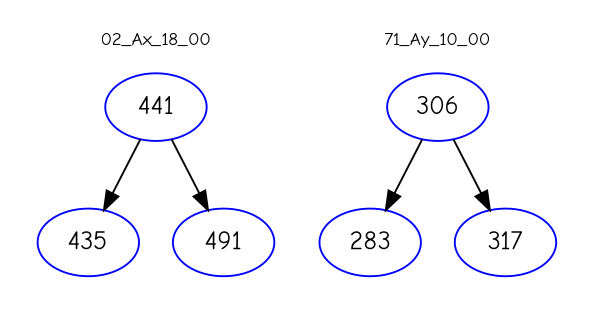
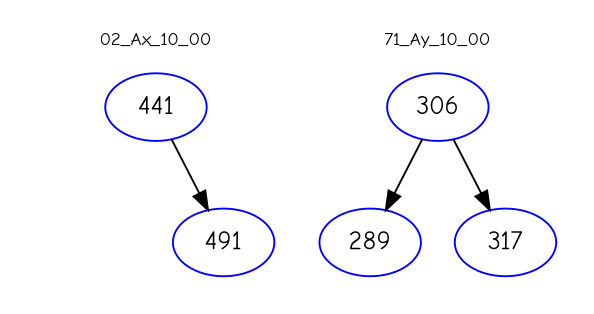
cluster "02_Ax_18_00": label "02_Ax_18_00" -> "02_Ax_10_00"
node "435": removed
node "283": label "283" -> "289"
